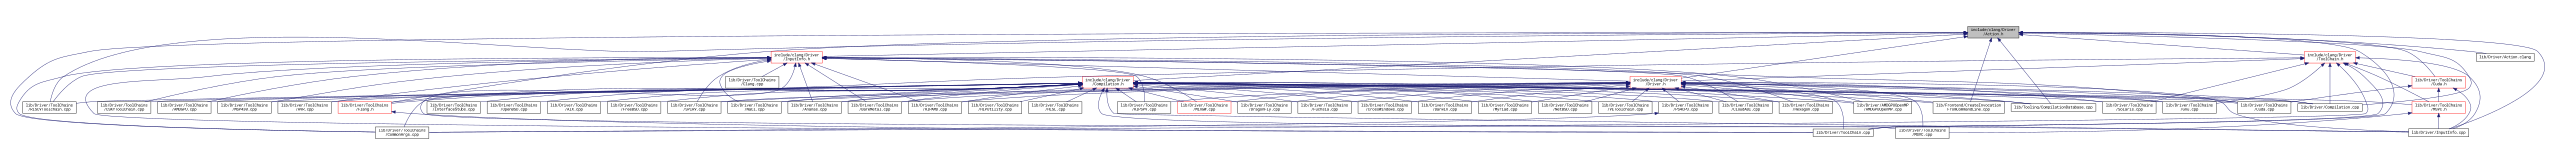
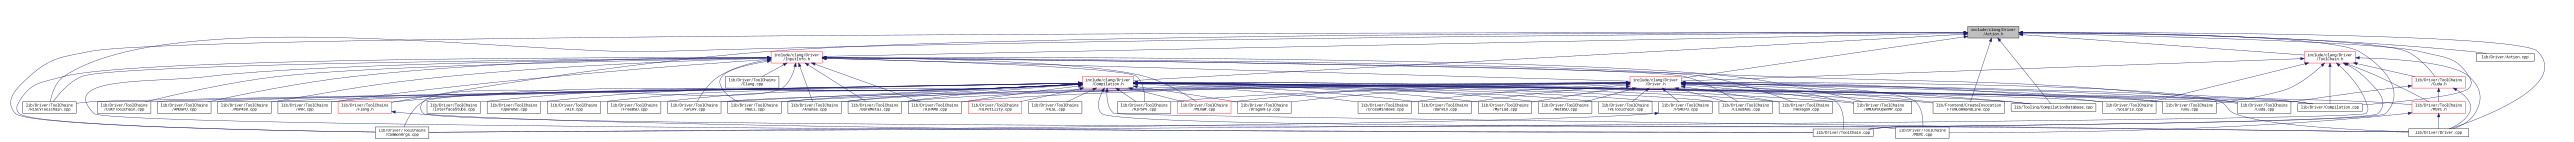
node "lib/Driver/Action.clang": label "lib/Driver/Action.clang" -> "lib/Driver/Action.cpp"
edge "lib/Driver/ToolChains /Flang.h" -> "include/clang/Driver /ToolChain.h": removed
node "lib/Driver/ToolChains /HIPUtility.cpp": color black -> red
node "lib/Driver/ToolChains /Fuchsia.cpp": removed
node "lib/Driver/AMDGPUOpenMP /AMDGPUOpenMP.cpp": label "lib/Driver/AMDGPUOpenMP /AMDGPUOpenMP.cpp" -> "lib/Driver/ToolChains /AMDGPUOpenMP.cpp"
node "lib/Driver/InputInfo.cpp": label "lib/Driver/InputInfo.cpp" -> "lib/Driver/Driver.cpp"
